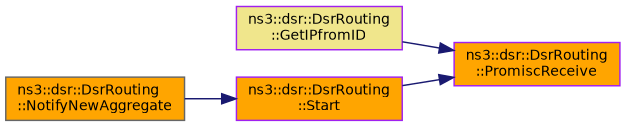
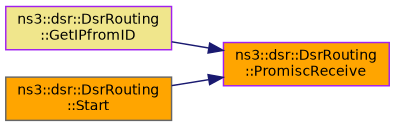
node "ns3::dsr::DsrRouting ::NotifyNewAggregate": removed
node "ns3::dsr::DsrRouting ::Start": color purple -> gray40
